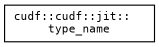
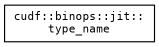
node "cudf::cudf::jit:: type_name": label "cudf::cudf::jit:: type_name" -> "cudf::binops::jit:: type_name"
